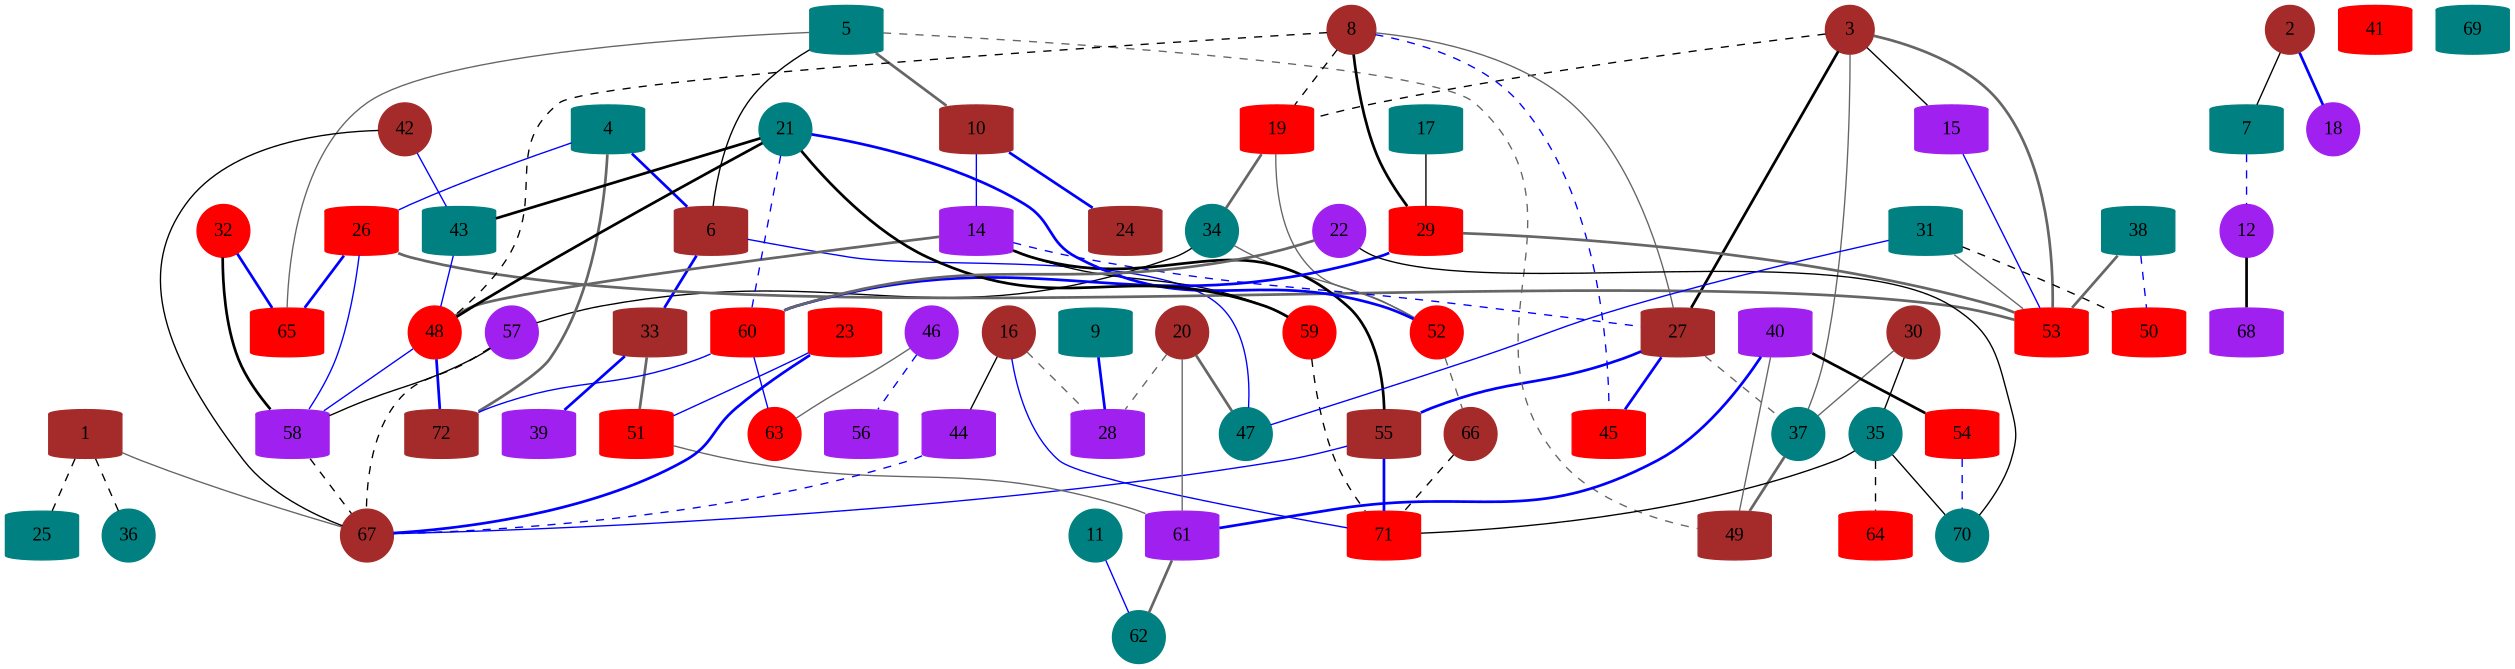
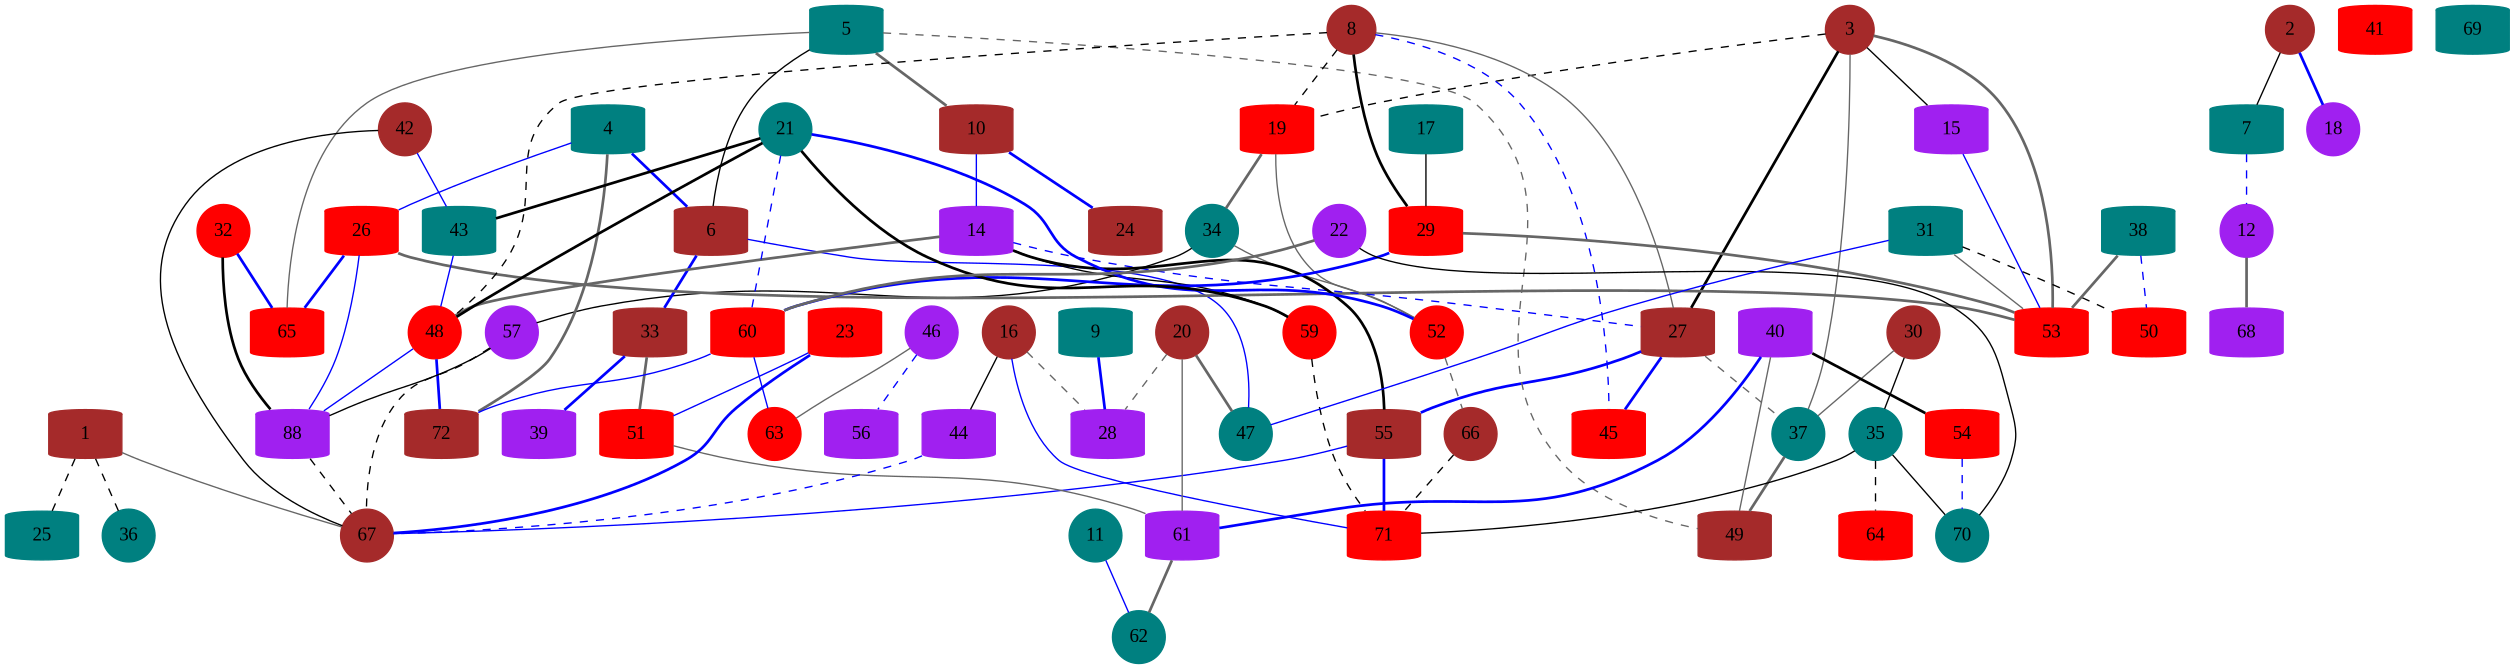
edge "12" -- "68": color black -> gray40
node "58": label "58" -> "88"
